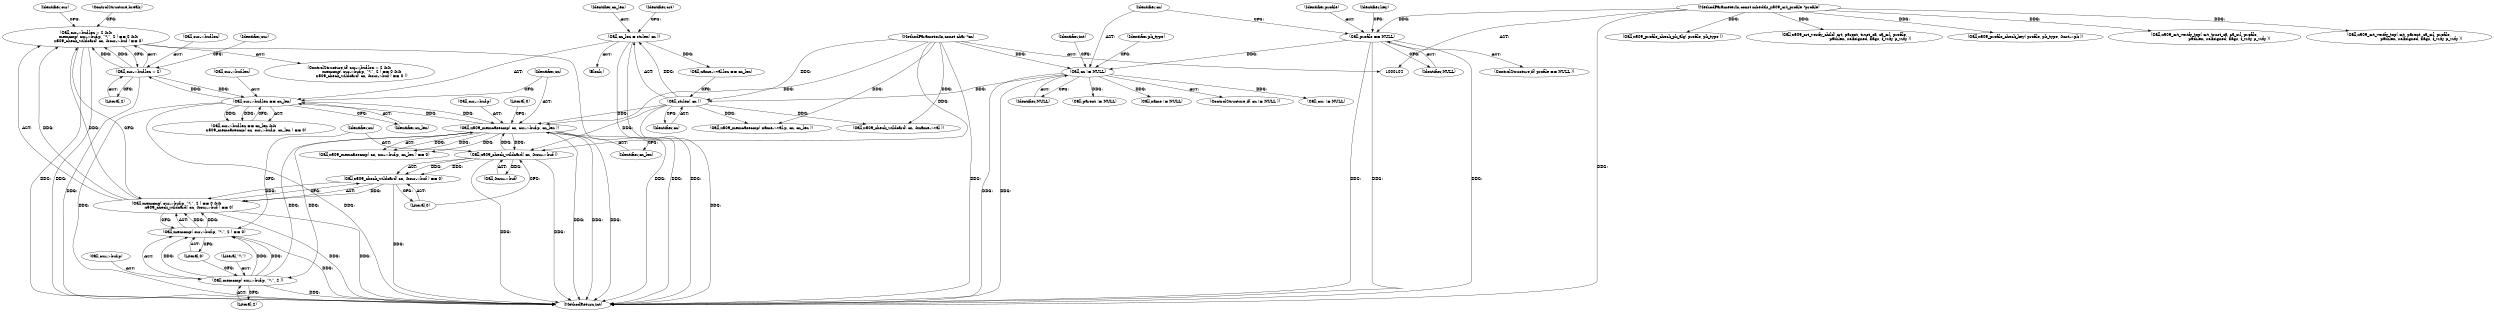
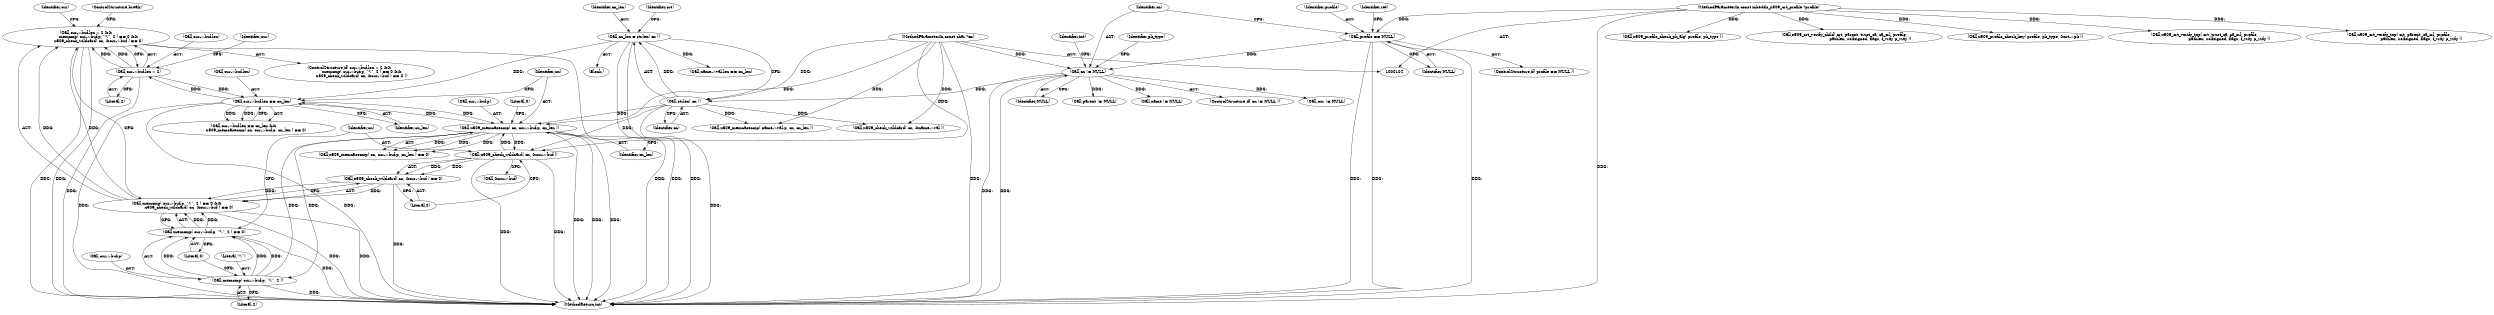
node "(Identifier,key)": label "(Identifier,key)" -> "(Identifier,ret)"
edge "(Call,cn_len = strlen( cn ))" -> "(Call,cur->buf.len == cn_len)": label "AST: " -> "DDG: "
edge "(Call,name->val.len == cn_len)" -> "(Call,strlen( cn ))": now "(Call,cn_len = strlen( cn ))" -> "(Call,strlen( cn ))"
edge "(Call,&cur->buf)" -> "(Call,x509_check_wildcard( cn, &cur->buf ))": removed, label "AST:"
edge "(Call,x509_check_wildcard( cn, &cur->buf ))" -> "(Call,&cur->buf)": label "DDG: " -> "CFG: "
